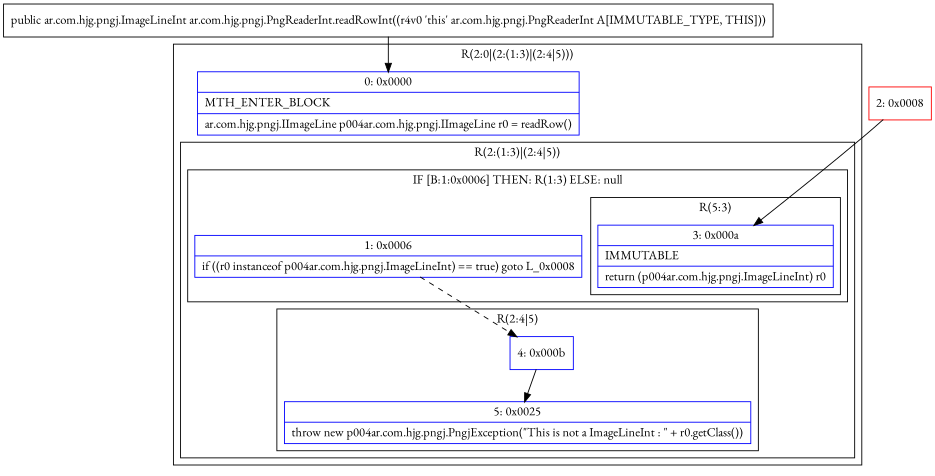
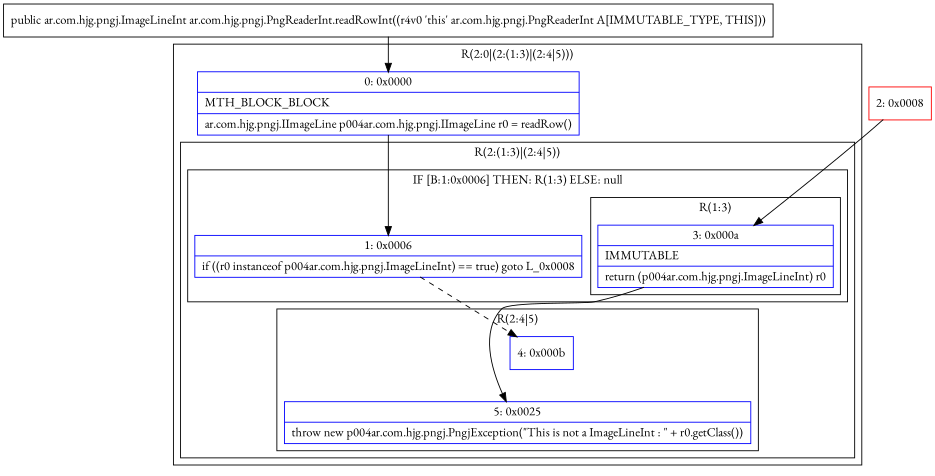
node "0: 0x0000": text "MTH_ENTER_BLOCK" -> "MTH_BLOCK_BLOCK"
edge "0: 0x0000" -> "1: 0x0006": added
cluster "R(5:3)": label "R(5:3)" -> "R(1:3)"
edge "4: 0x000b" -> "5: 0x0025": now "3: 0x000a" -> "5: 0x0025"
